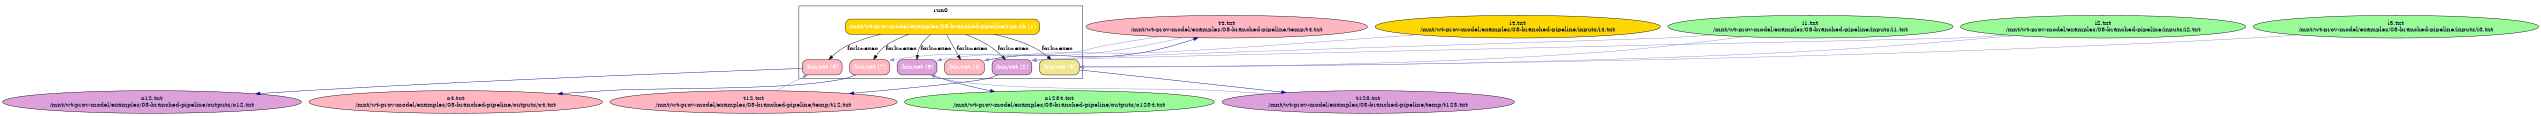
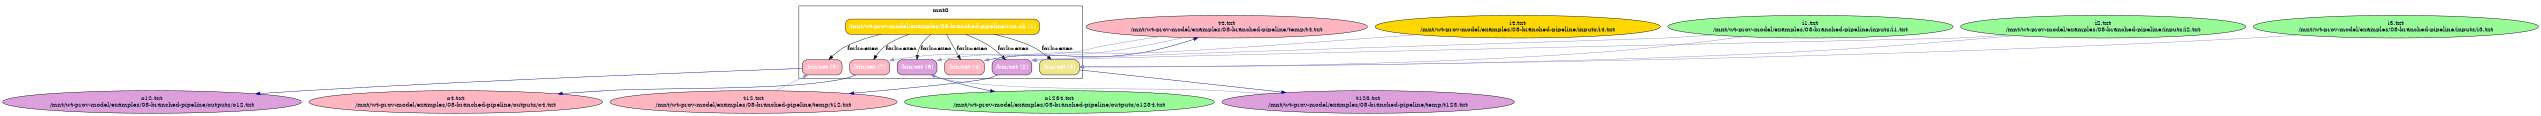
cluster "run0": label "run0" -> "mnt0"
